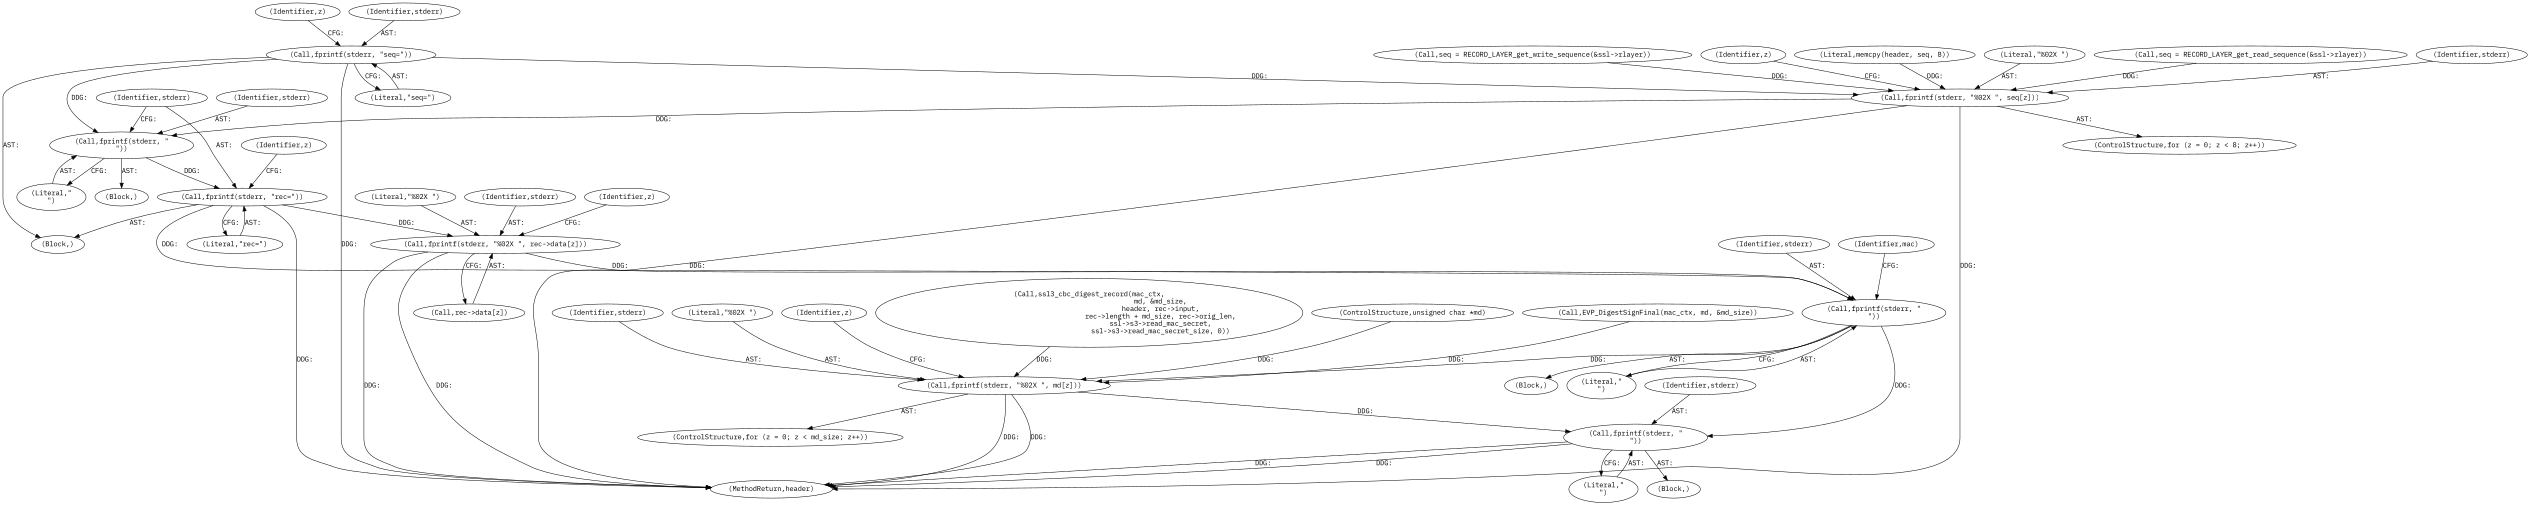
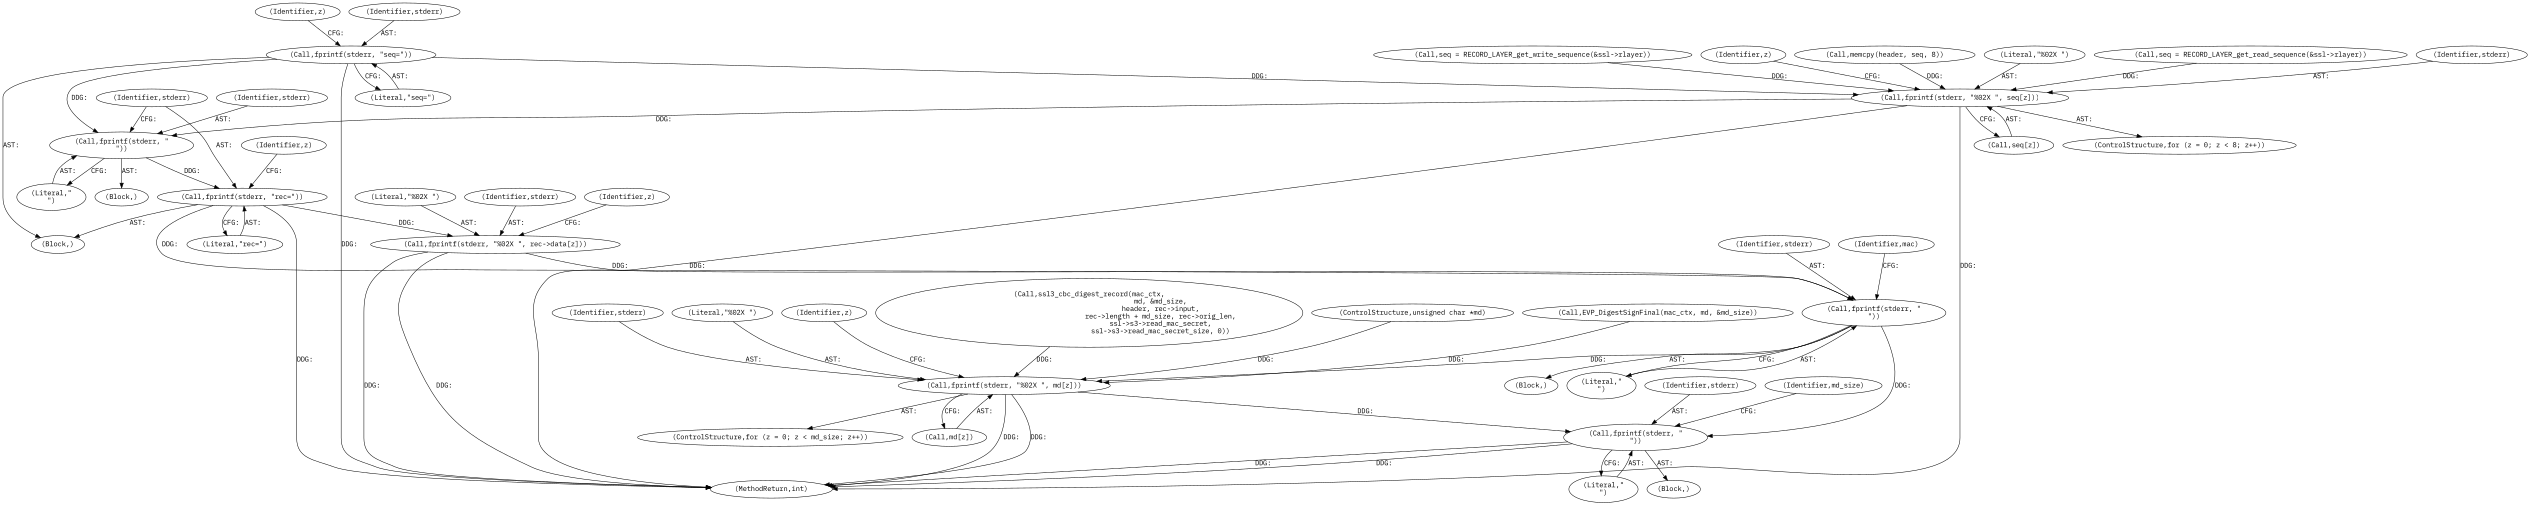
node "(Literal,memcpy(header, seq, 8))": label "(Literal,memcpy(header, seq, 8))" -> "(Call,memcpy(header, seq, 8))"
node "(Call,seq[z])": added
node "(Call,rec->data[z])": removed
node "(Identifier,md_size)": added
node "(Call,md[z])": added
node "(MethodReturn,header)": label "(MethodReturn,header)" -> "(MethodReturn,int)"
